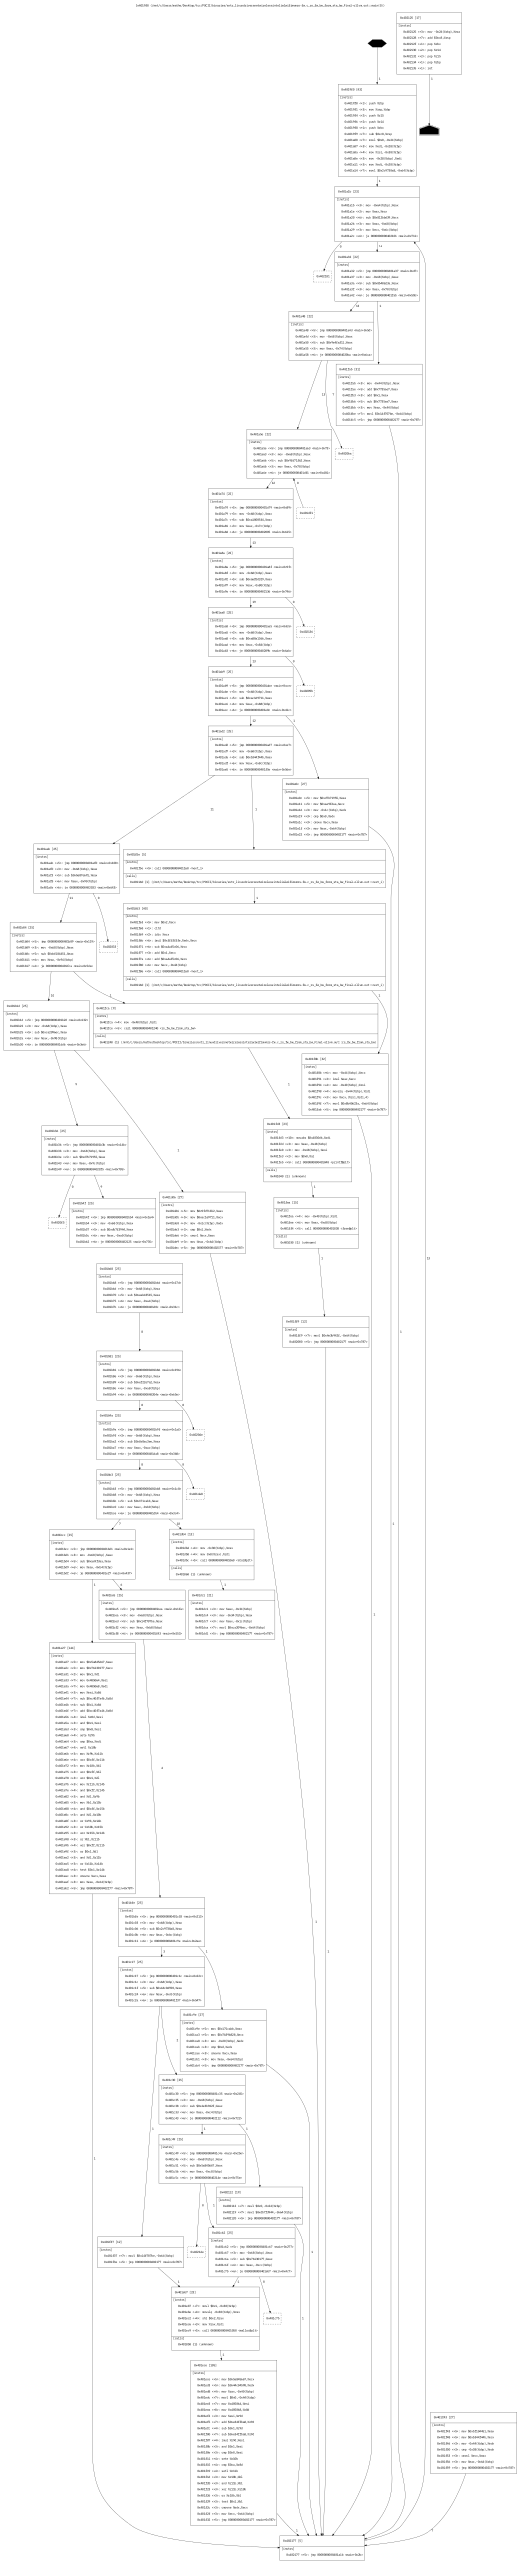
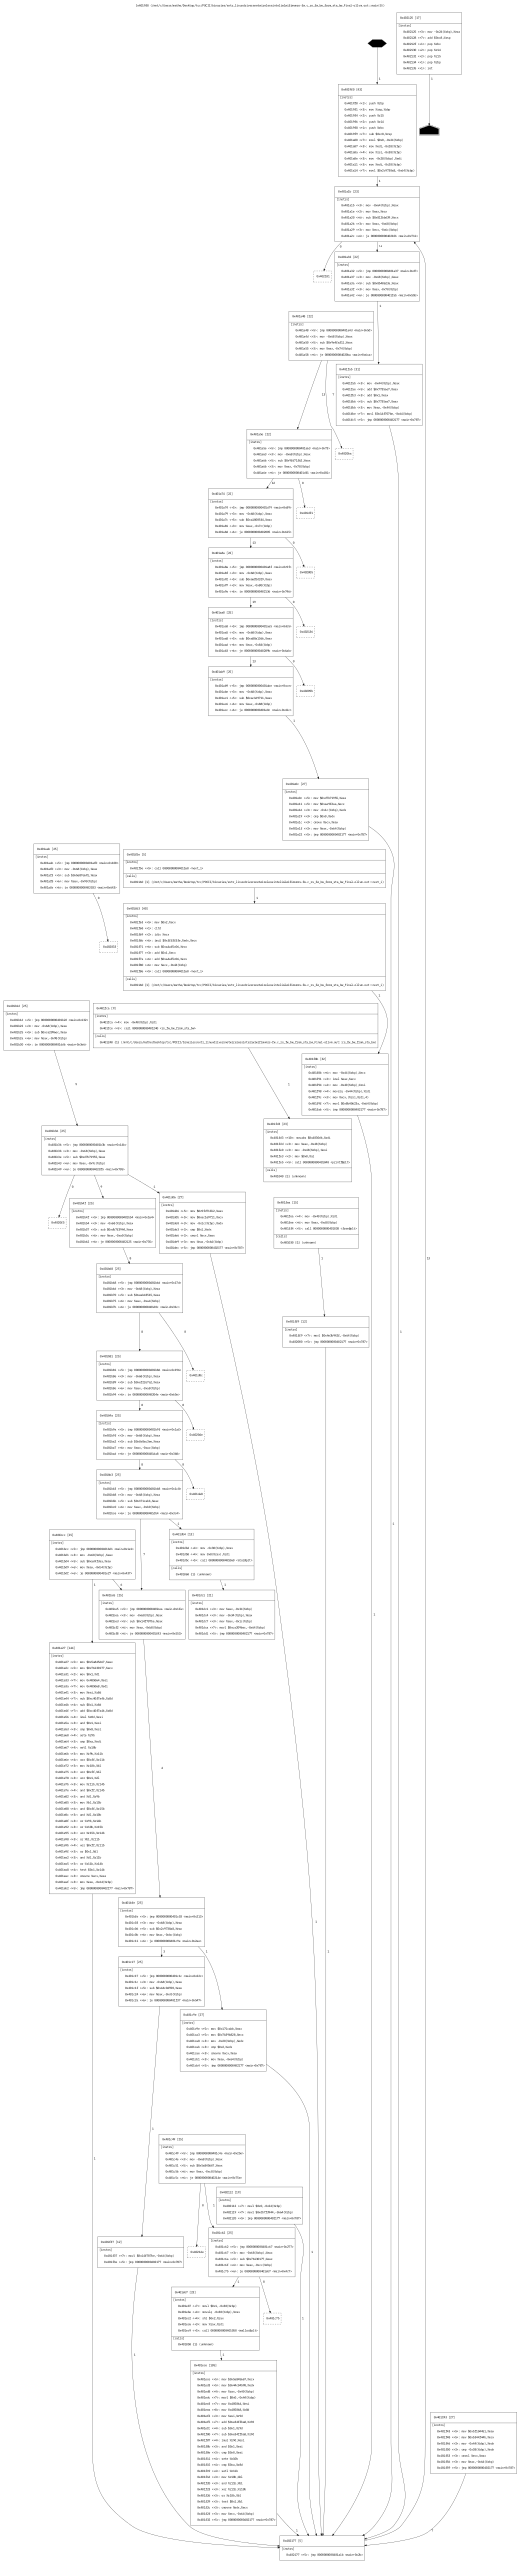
edge "0x401a32 [22]" -> "0x401a48 [22]": removed, label "13"
edge "0x401df1" -> "0x401a5e [22]": reversed
node "0x402005": added
node "0x401ad2 [25]": removed
node "0x401b04 [25]": removed
edge "0x401b1d [25]" -> "0x401dd6 [27]": now "0x401b36 [25]" -> "0x401dd6 [27]"
edge "0x401fd3 [23]" -> "0x401fea [15]": removed, label "1"
edge "0x401b4f [25]" -> "0x401b68 [25]": added, label "8"
node "0x401d0c": added
edge "0x401bb3 [25]" -> "0x401bcc [25]": now "0x401bb3 [25]" -> "0x401be5 [25]"
edge "0x401bb3 [25]" -> "0x401db4 [13]": label " 10" -> " 1"
node "0x401c30 [25]": removed
edge "0x401f37 [12]" -> "0x401eb7 [23]": now "0x401f37 [12]" -> "0x402177 [5]"
